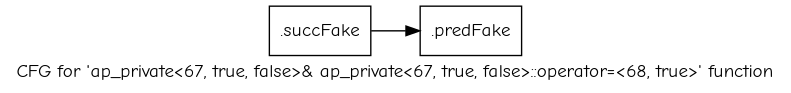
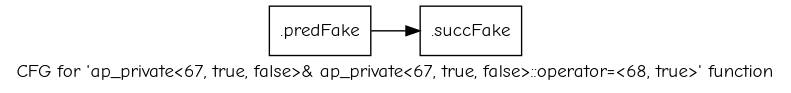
edge ".succFake" -> ".predFake": reversed
